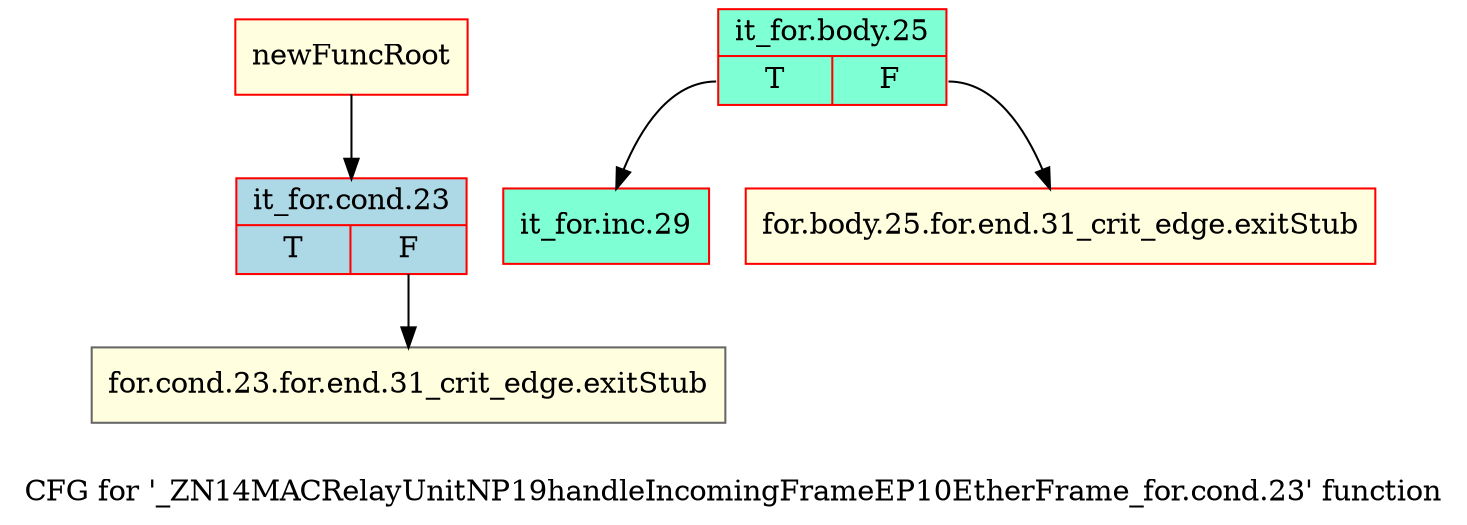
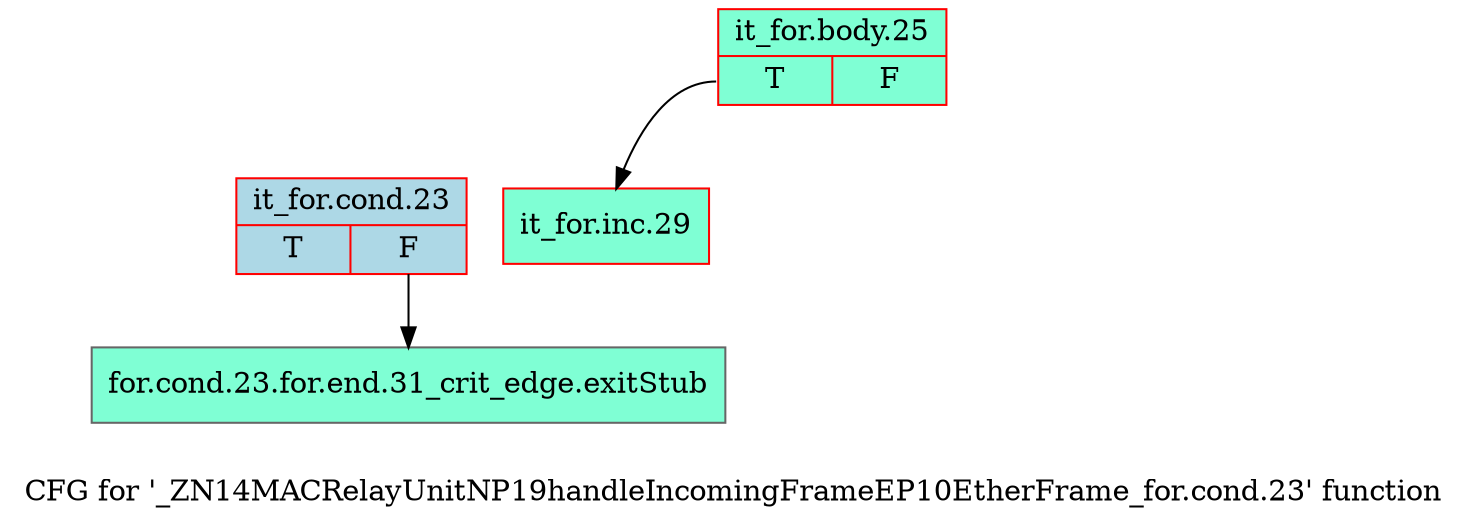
node "newFuncRoot": removed
node "for.body.25.for.end.31_crit_edge.exitStub": removed
node "for.cond.23.for.end.31_crit_edge.exitStub": fillcolor lightyellow -> aquamarine
